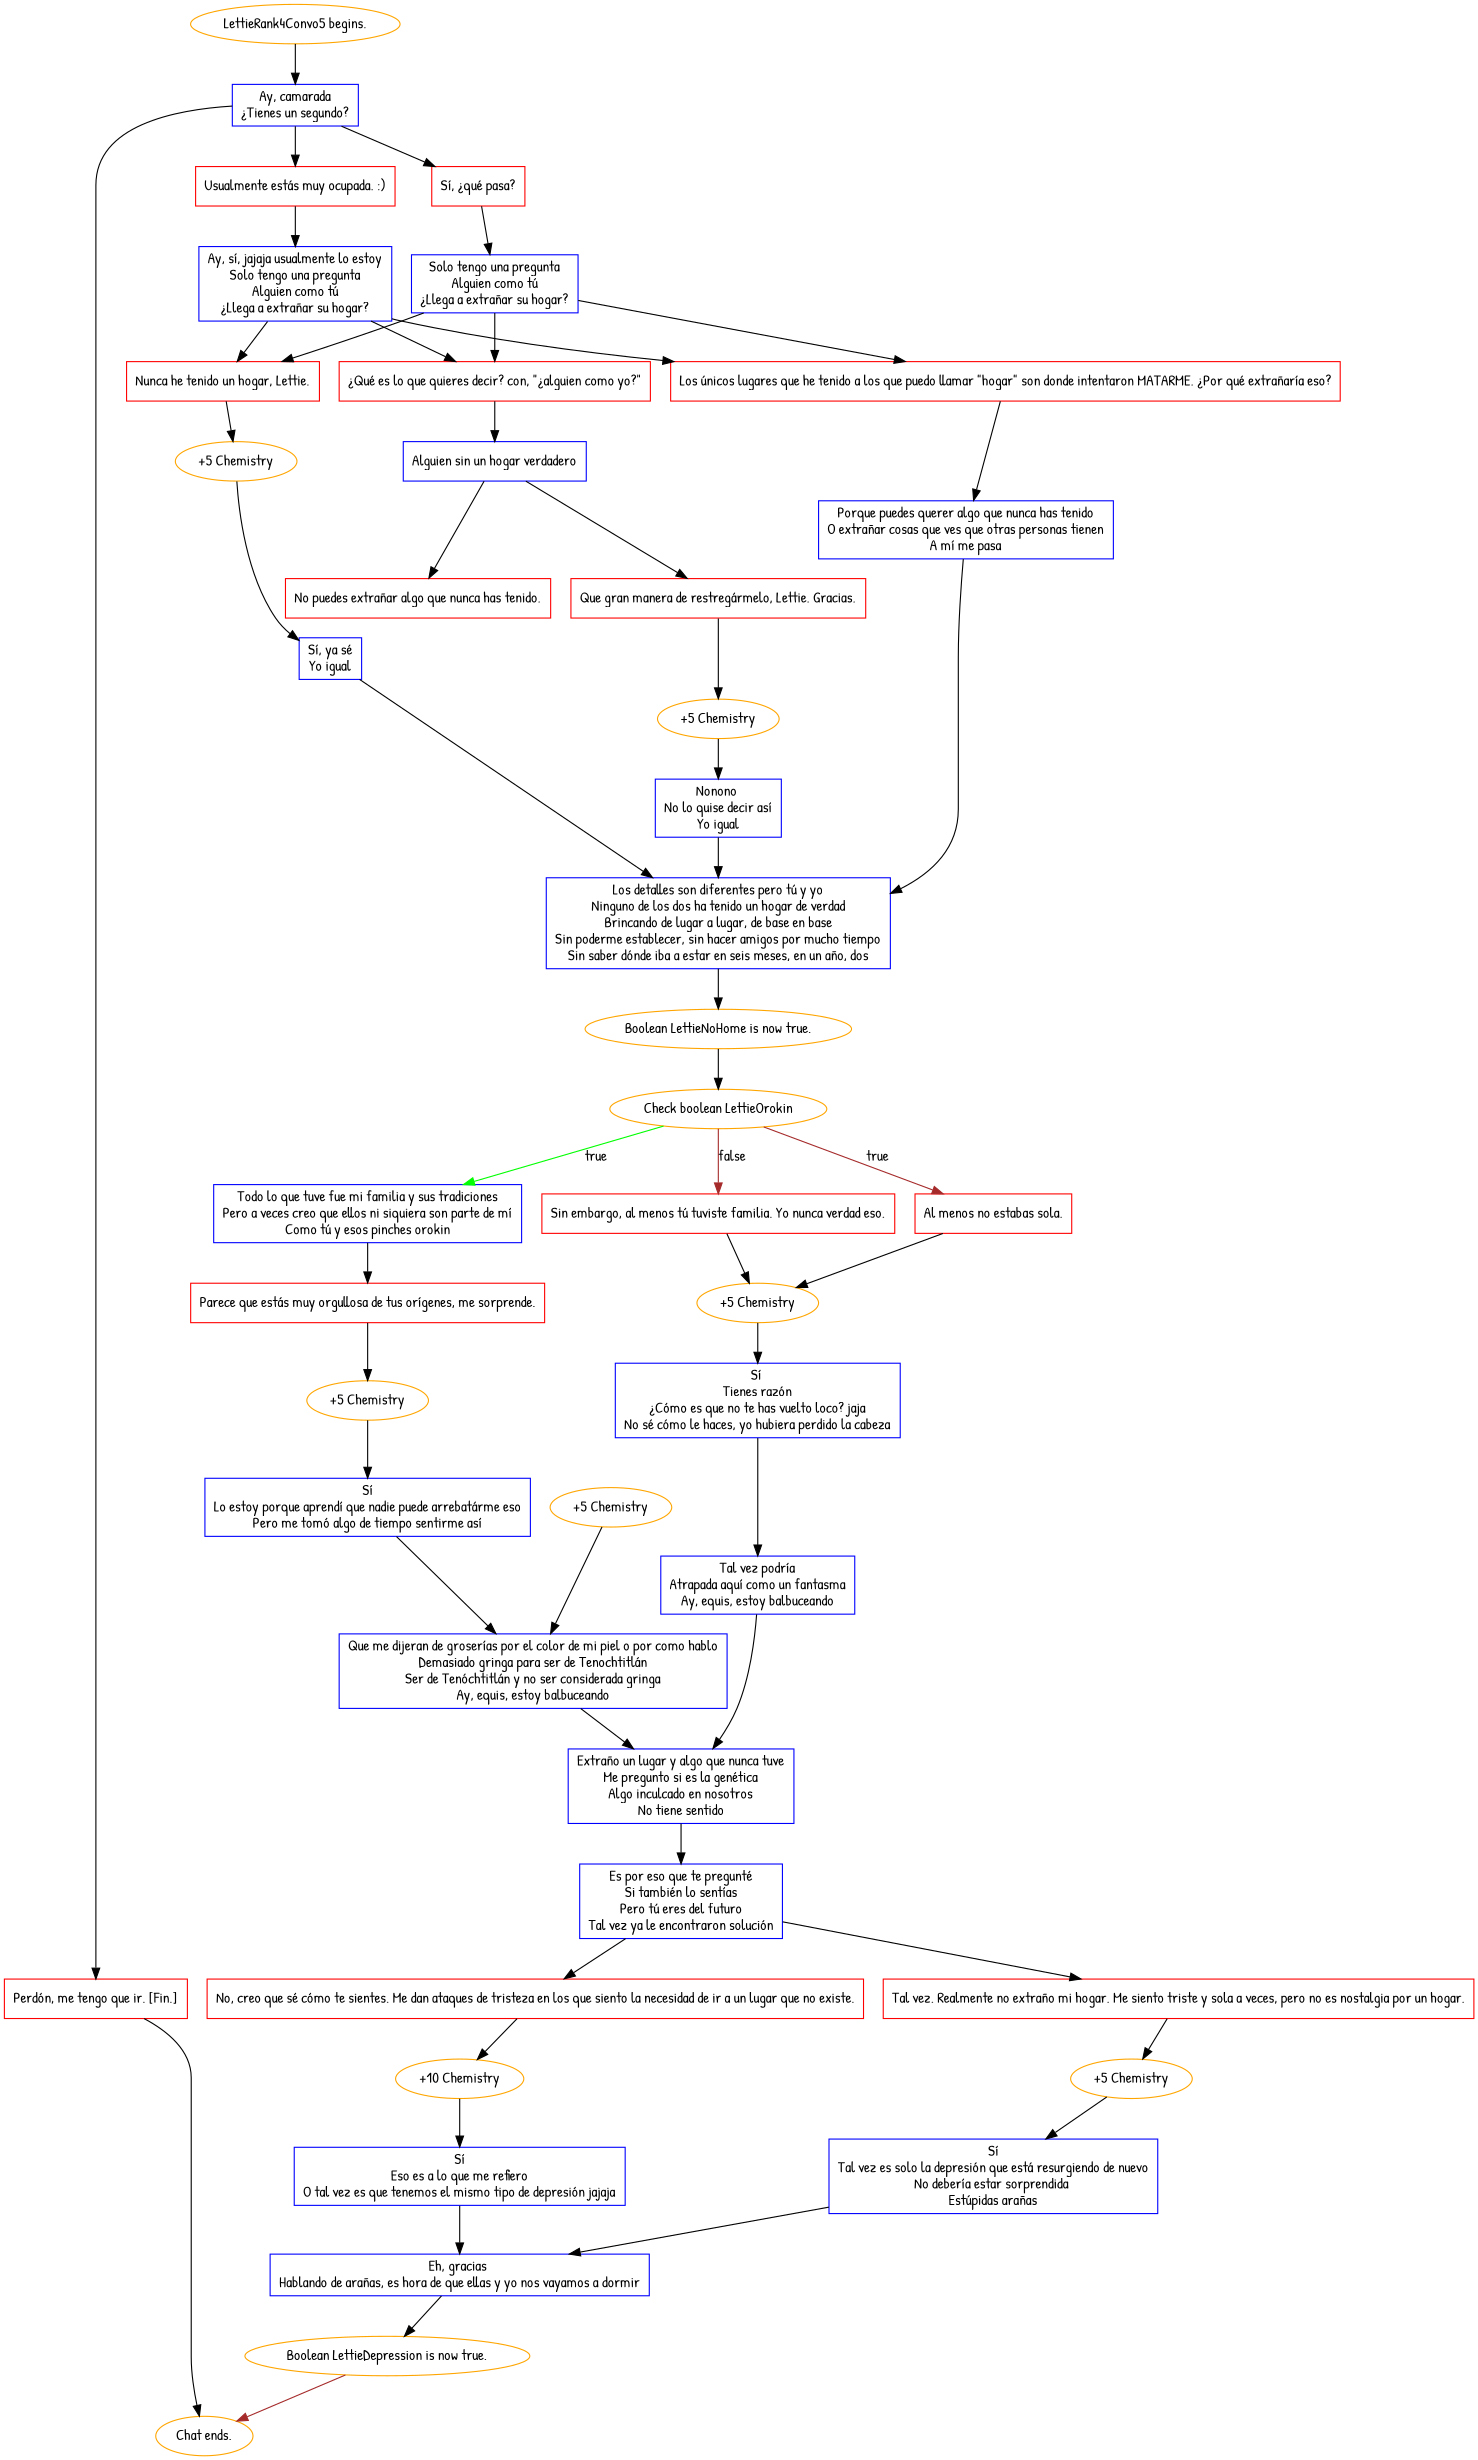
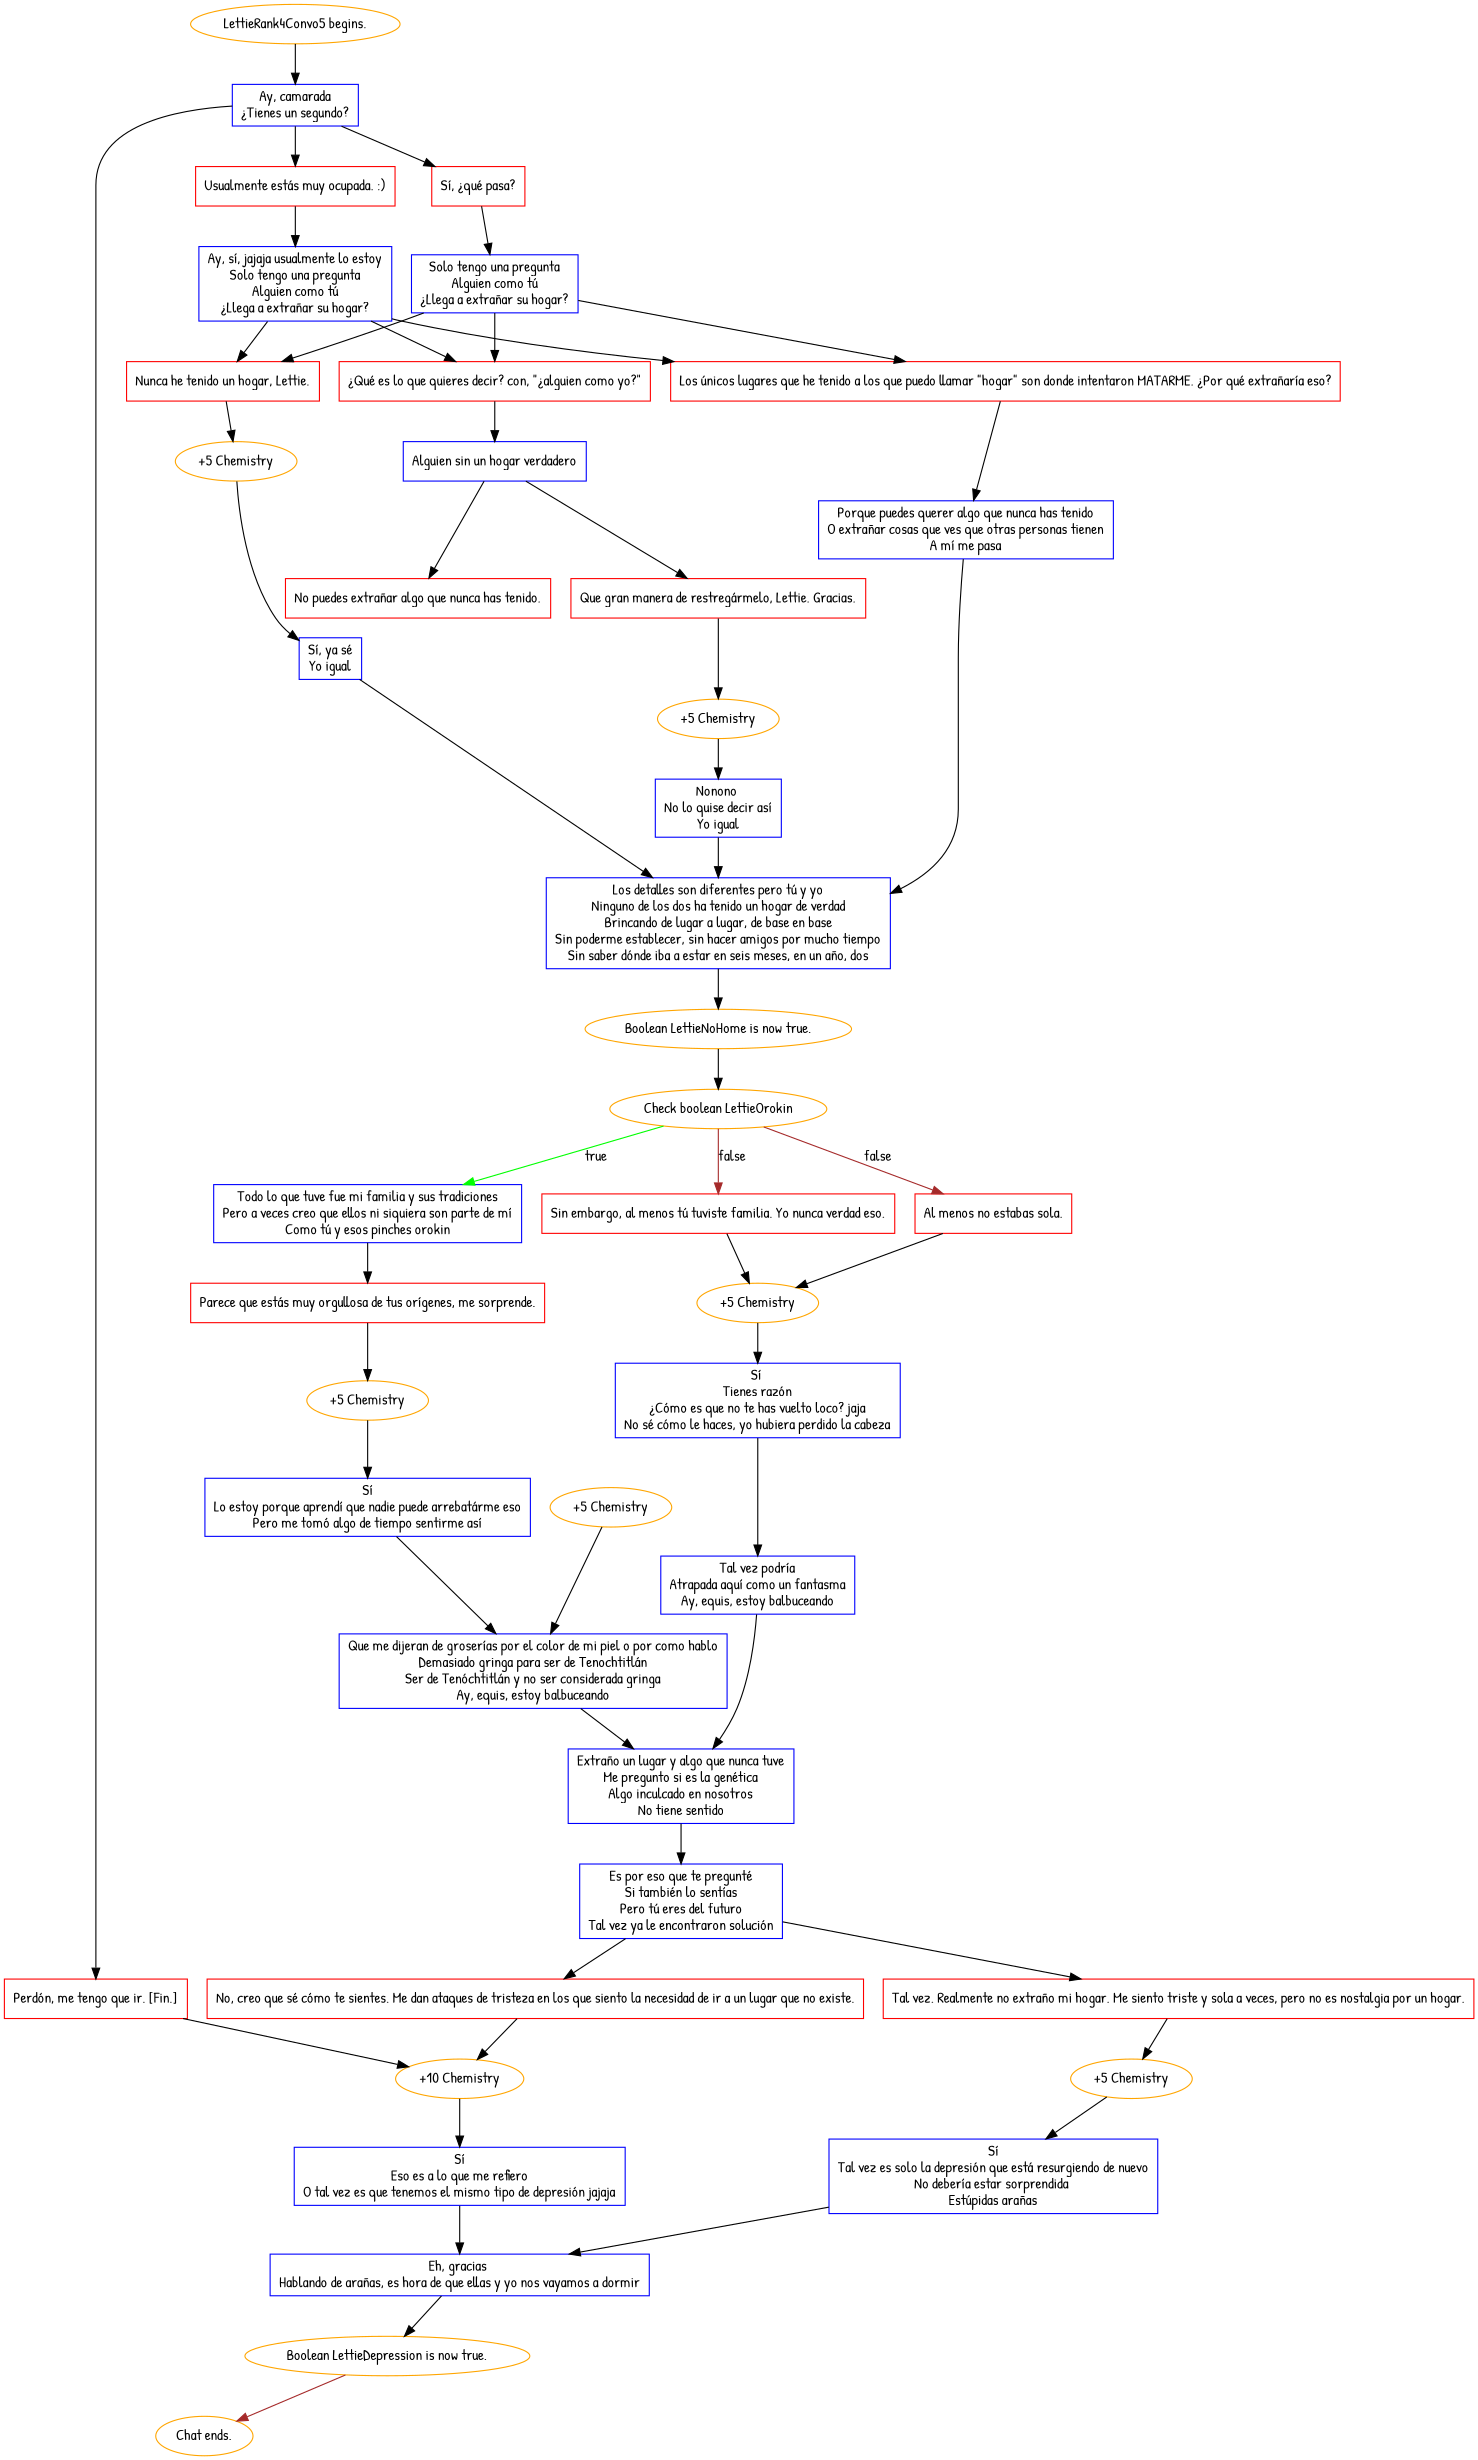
edge "Check boolean LettieOrokin" -> "Al menos no estabas sola.": label "true" -> "false"
edge "Perdón, me tengo que ir. [Fin.]" -> "Chat ends.": now "Perdón, me tengo que ir. [Fin.]" -> "+10 Chemistry"
